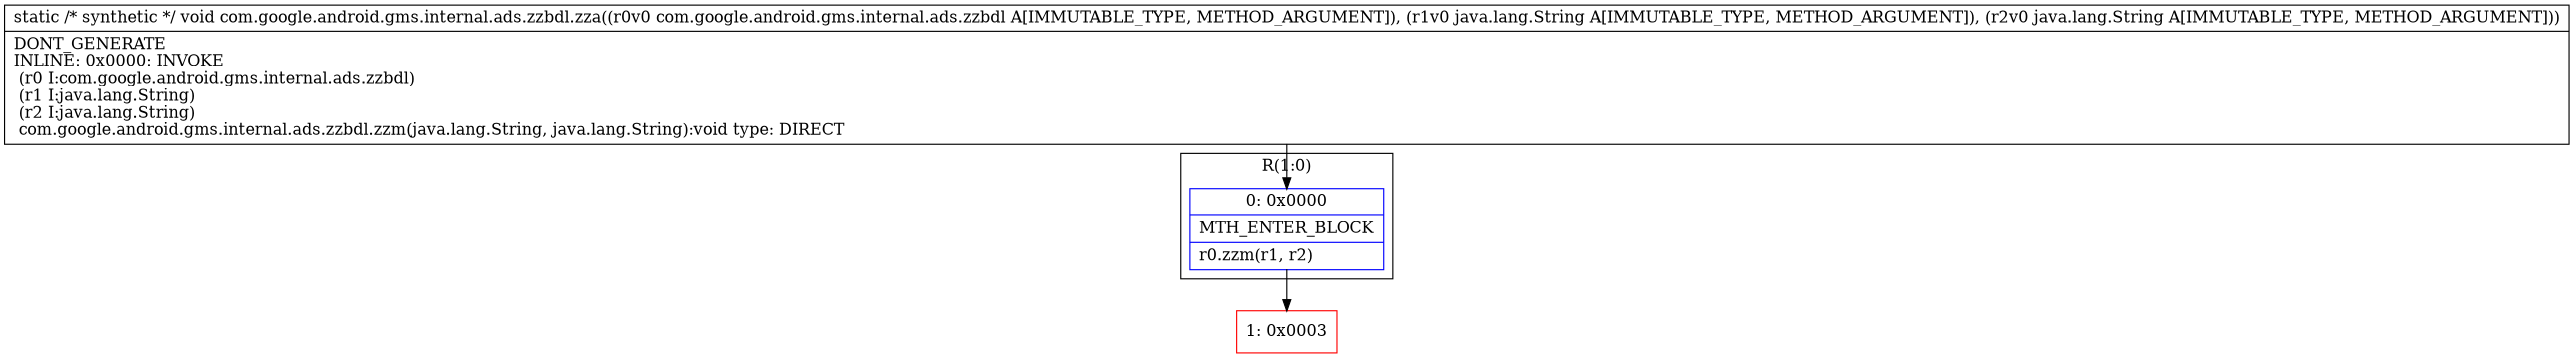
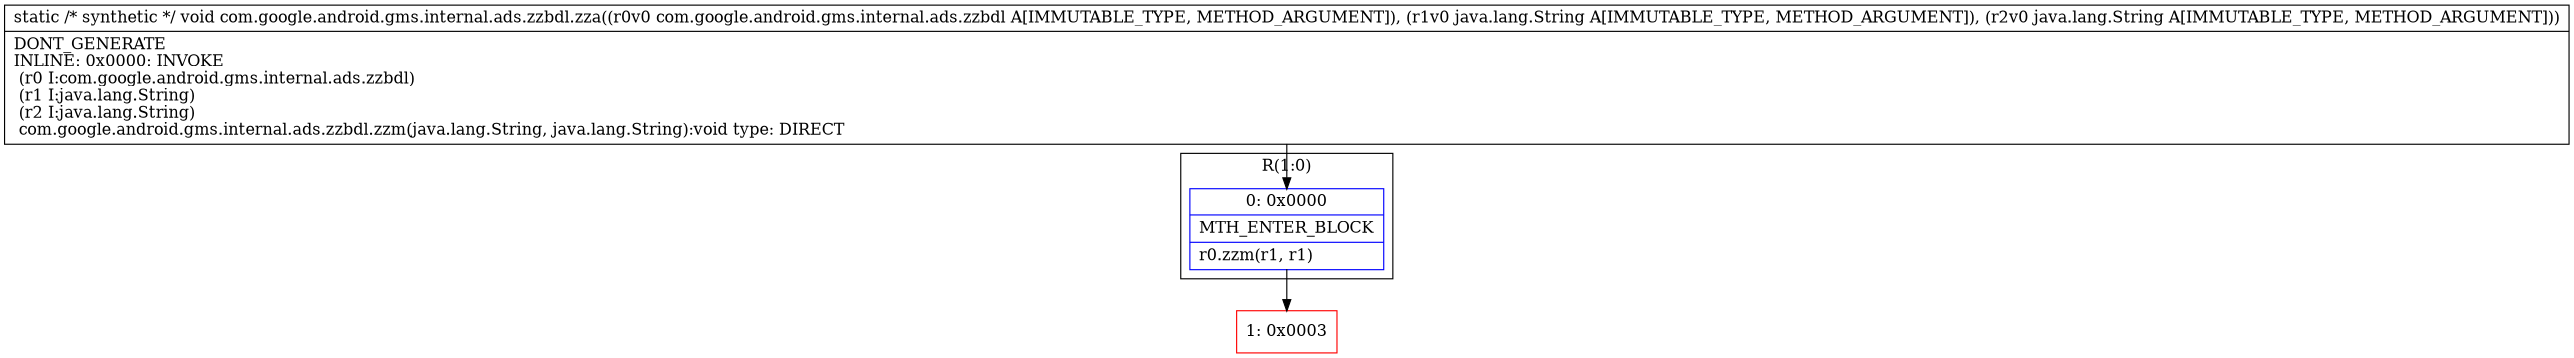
node "0: 0x0000": text "r0.zzm(r1, r2)" -> "r0.zzm(r1, r1)"
